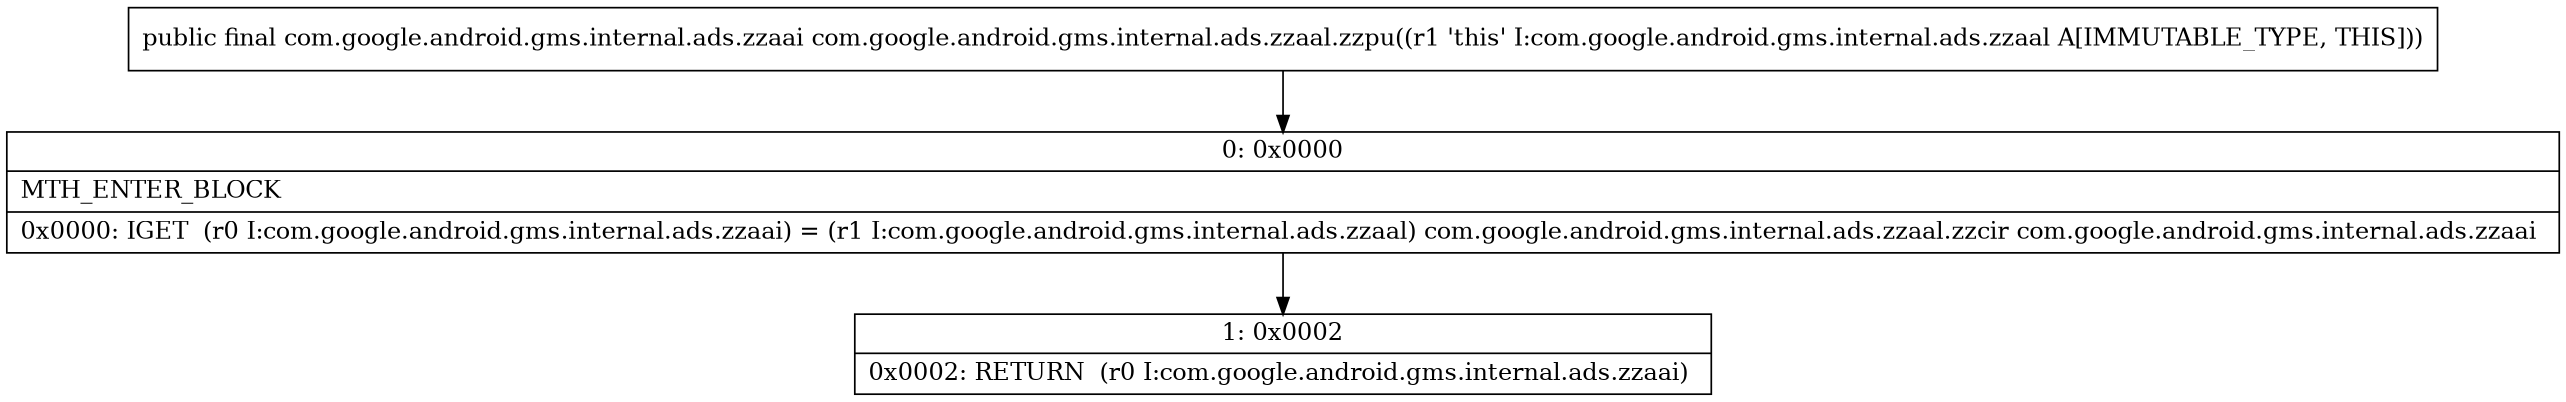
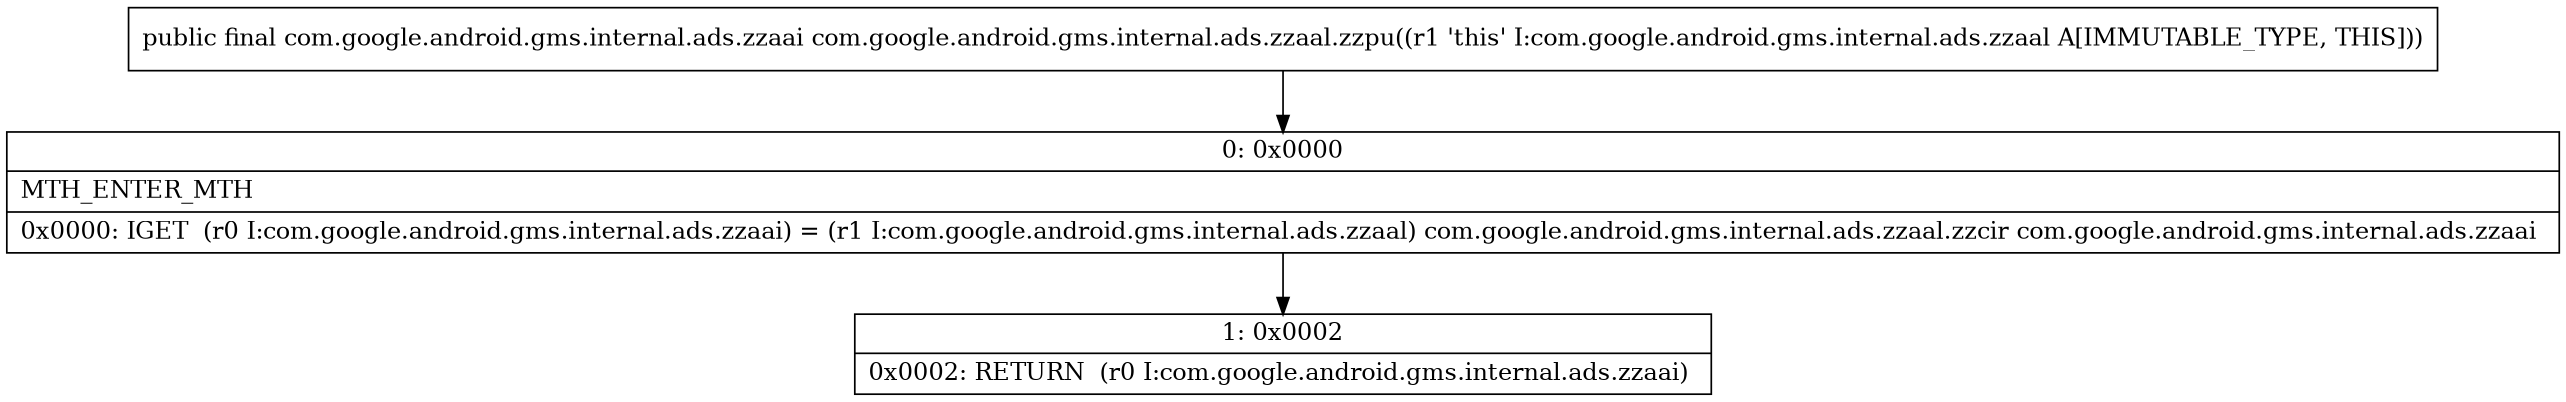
node "0: 0x0000": text "MTH_ENTER_BLOCK" -> "MTH_ENTER_MTH"
